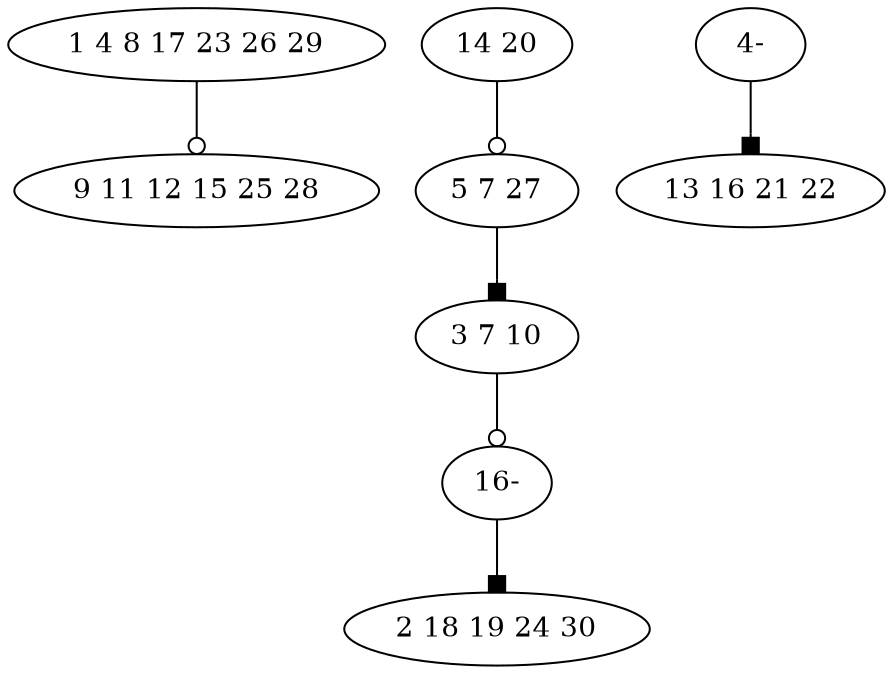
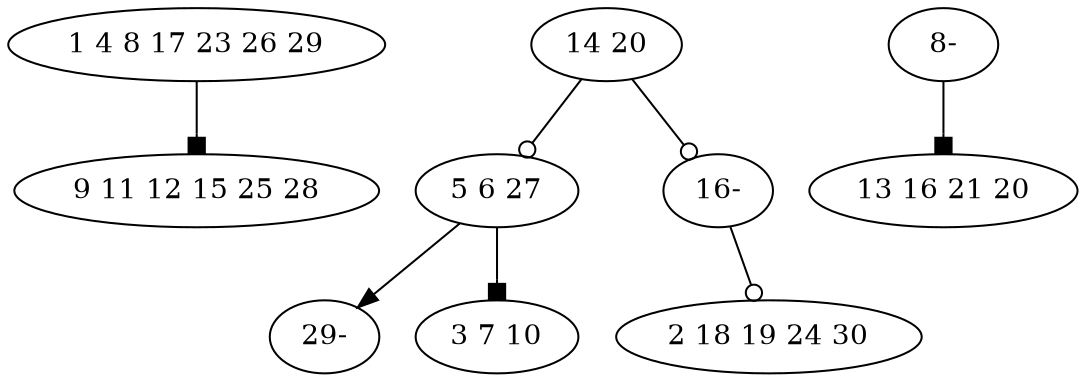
node "4-": label "4-" -> "8-"
edge "1 4 8 17 23 26 29" -> "9 11 12 15 25 28": arrowhead odot -> box
node "5 7 27": label "5 7 27" -> "5 6 27"
node "13 16 21 22": label "13 16 21 22" -> "13 16 21 20"
node "29-": added
edge "3 7 10" -> "16-": now "14 20" -> "16-"
edge "16-" -> "2 18 19 24 30": arrowhead box -> odot
